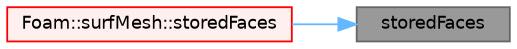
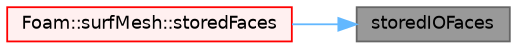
node "storedFaces": label "storedFaces" -> "storedIOFaces"
